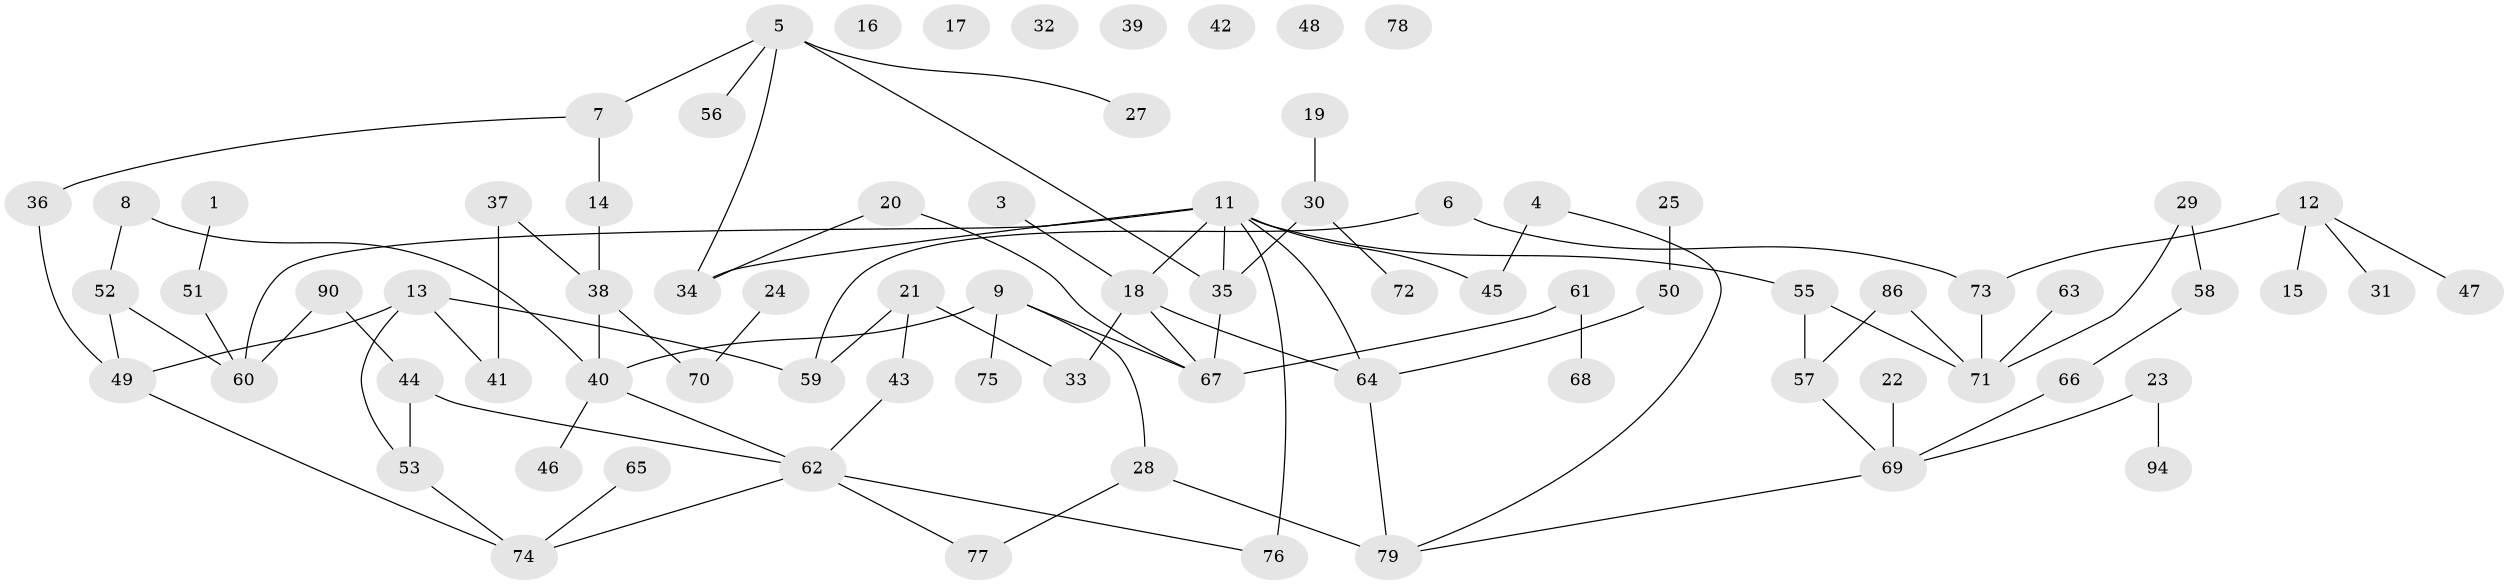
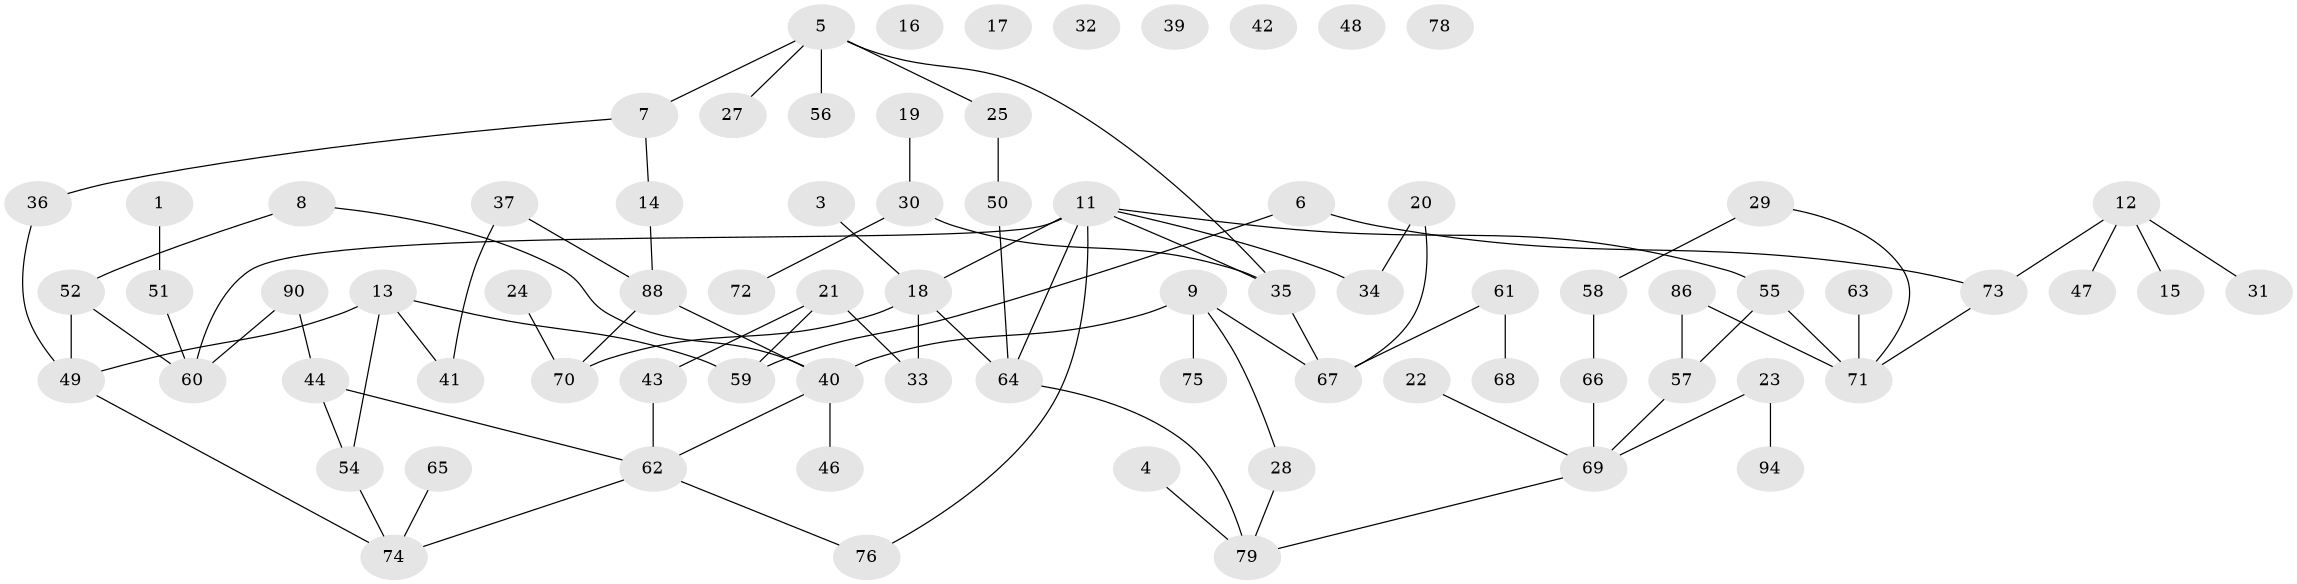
edge "5" -- "34": now "5" -- "25"
node "38": label "38" -> "88"
node "45": removed
edge "18" -- "67": now "18" -- "70"
node "53": label "53" -> "54"
node "77": removed
